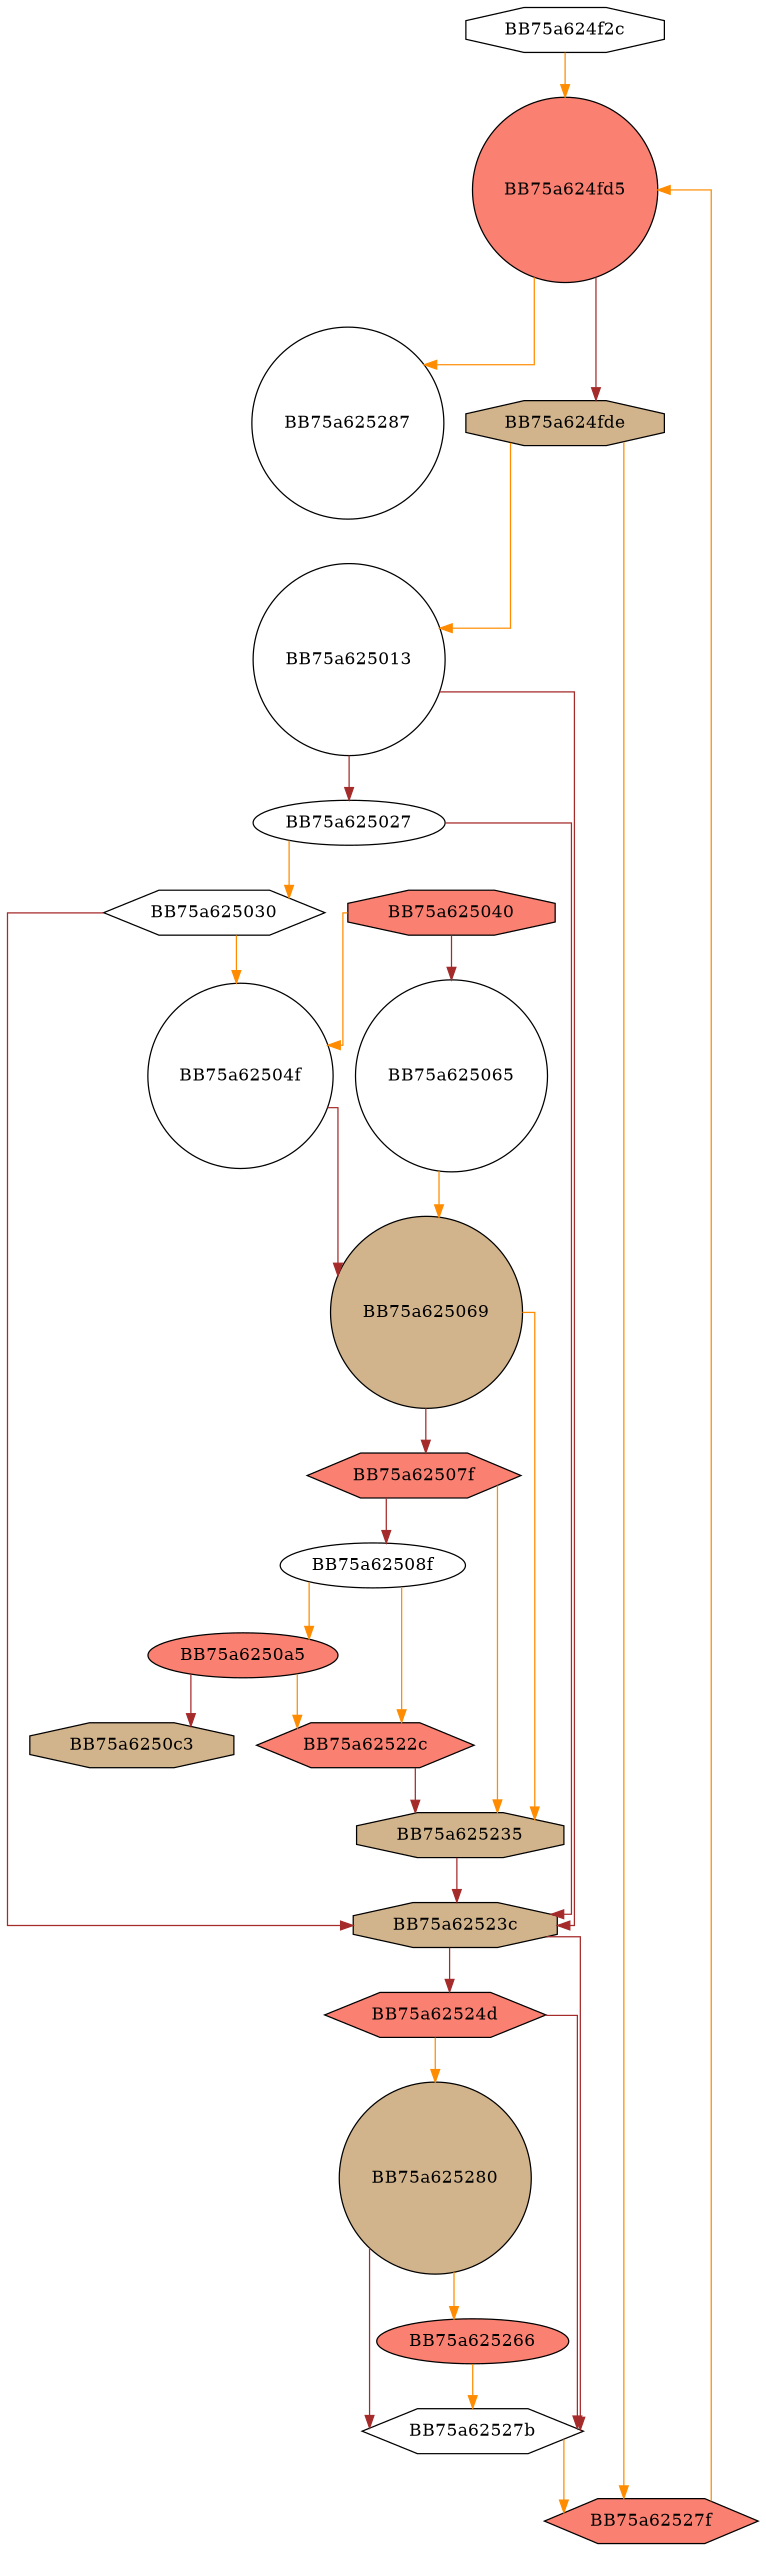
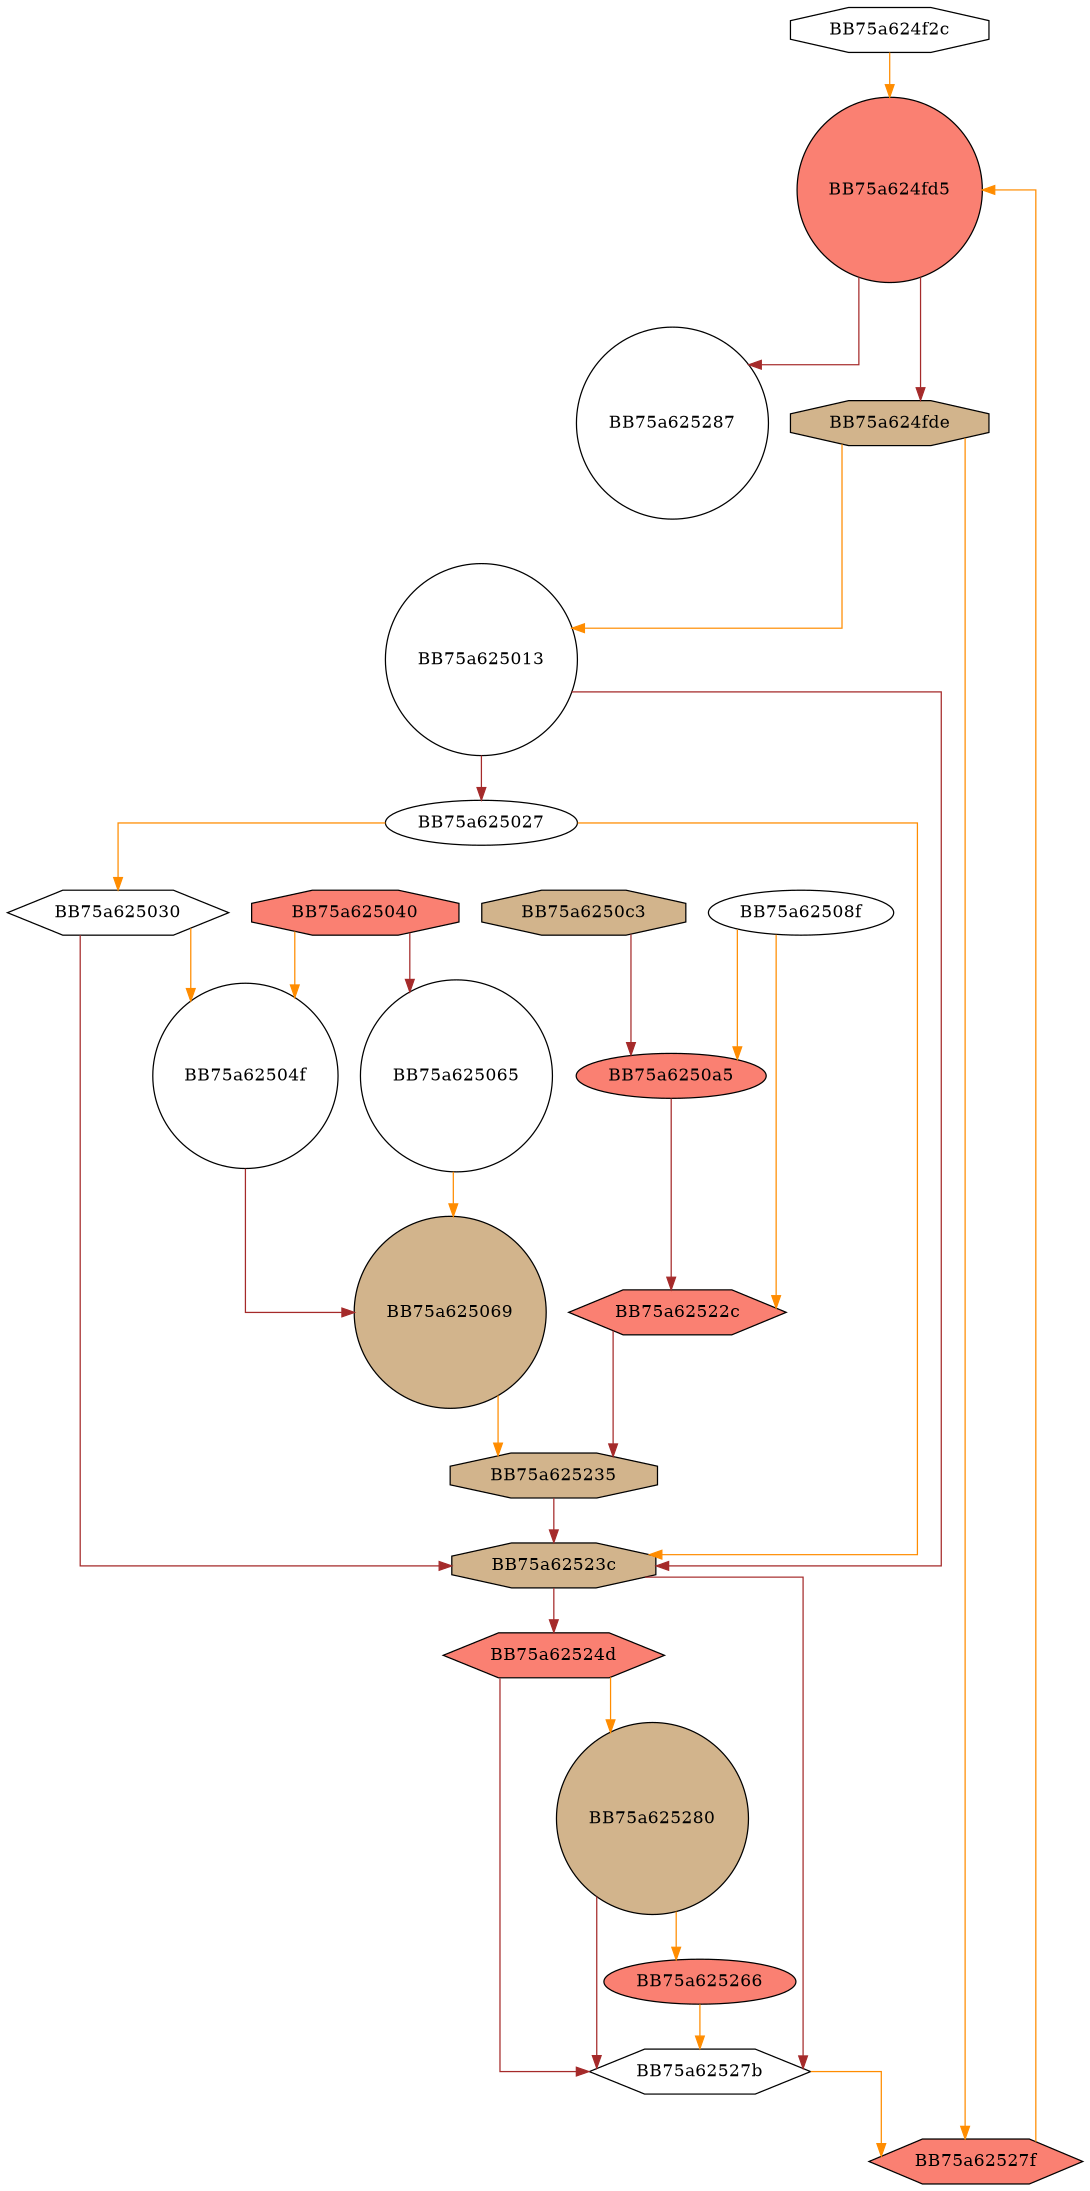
edge "BB75a624fd5" -> "BB75a625287": color darkorange -> brown
edge "BB75a625027" -> "BB75a62523c": color brown -> darkorange
node "BB75a62507f": removed
edge "BB75a6250a5" -> "BB75a6250c3": reversed
edge "BB75a6250a5" -> "BB75a62522c": color darkorange -> brown
